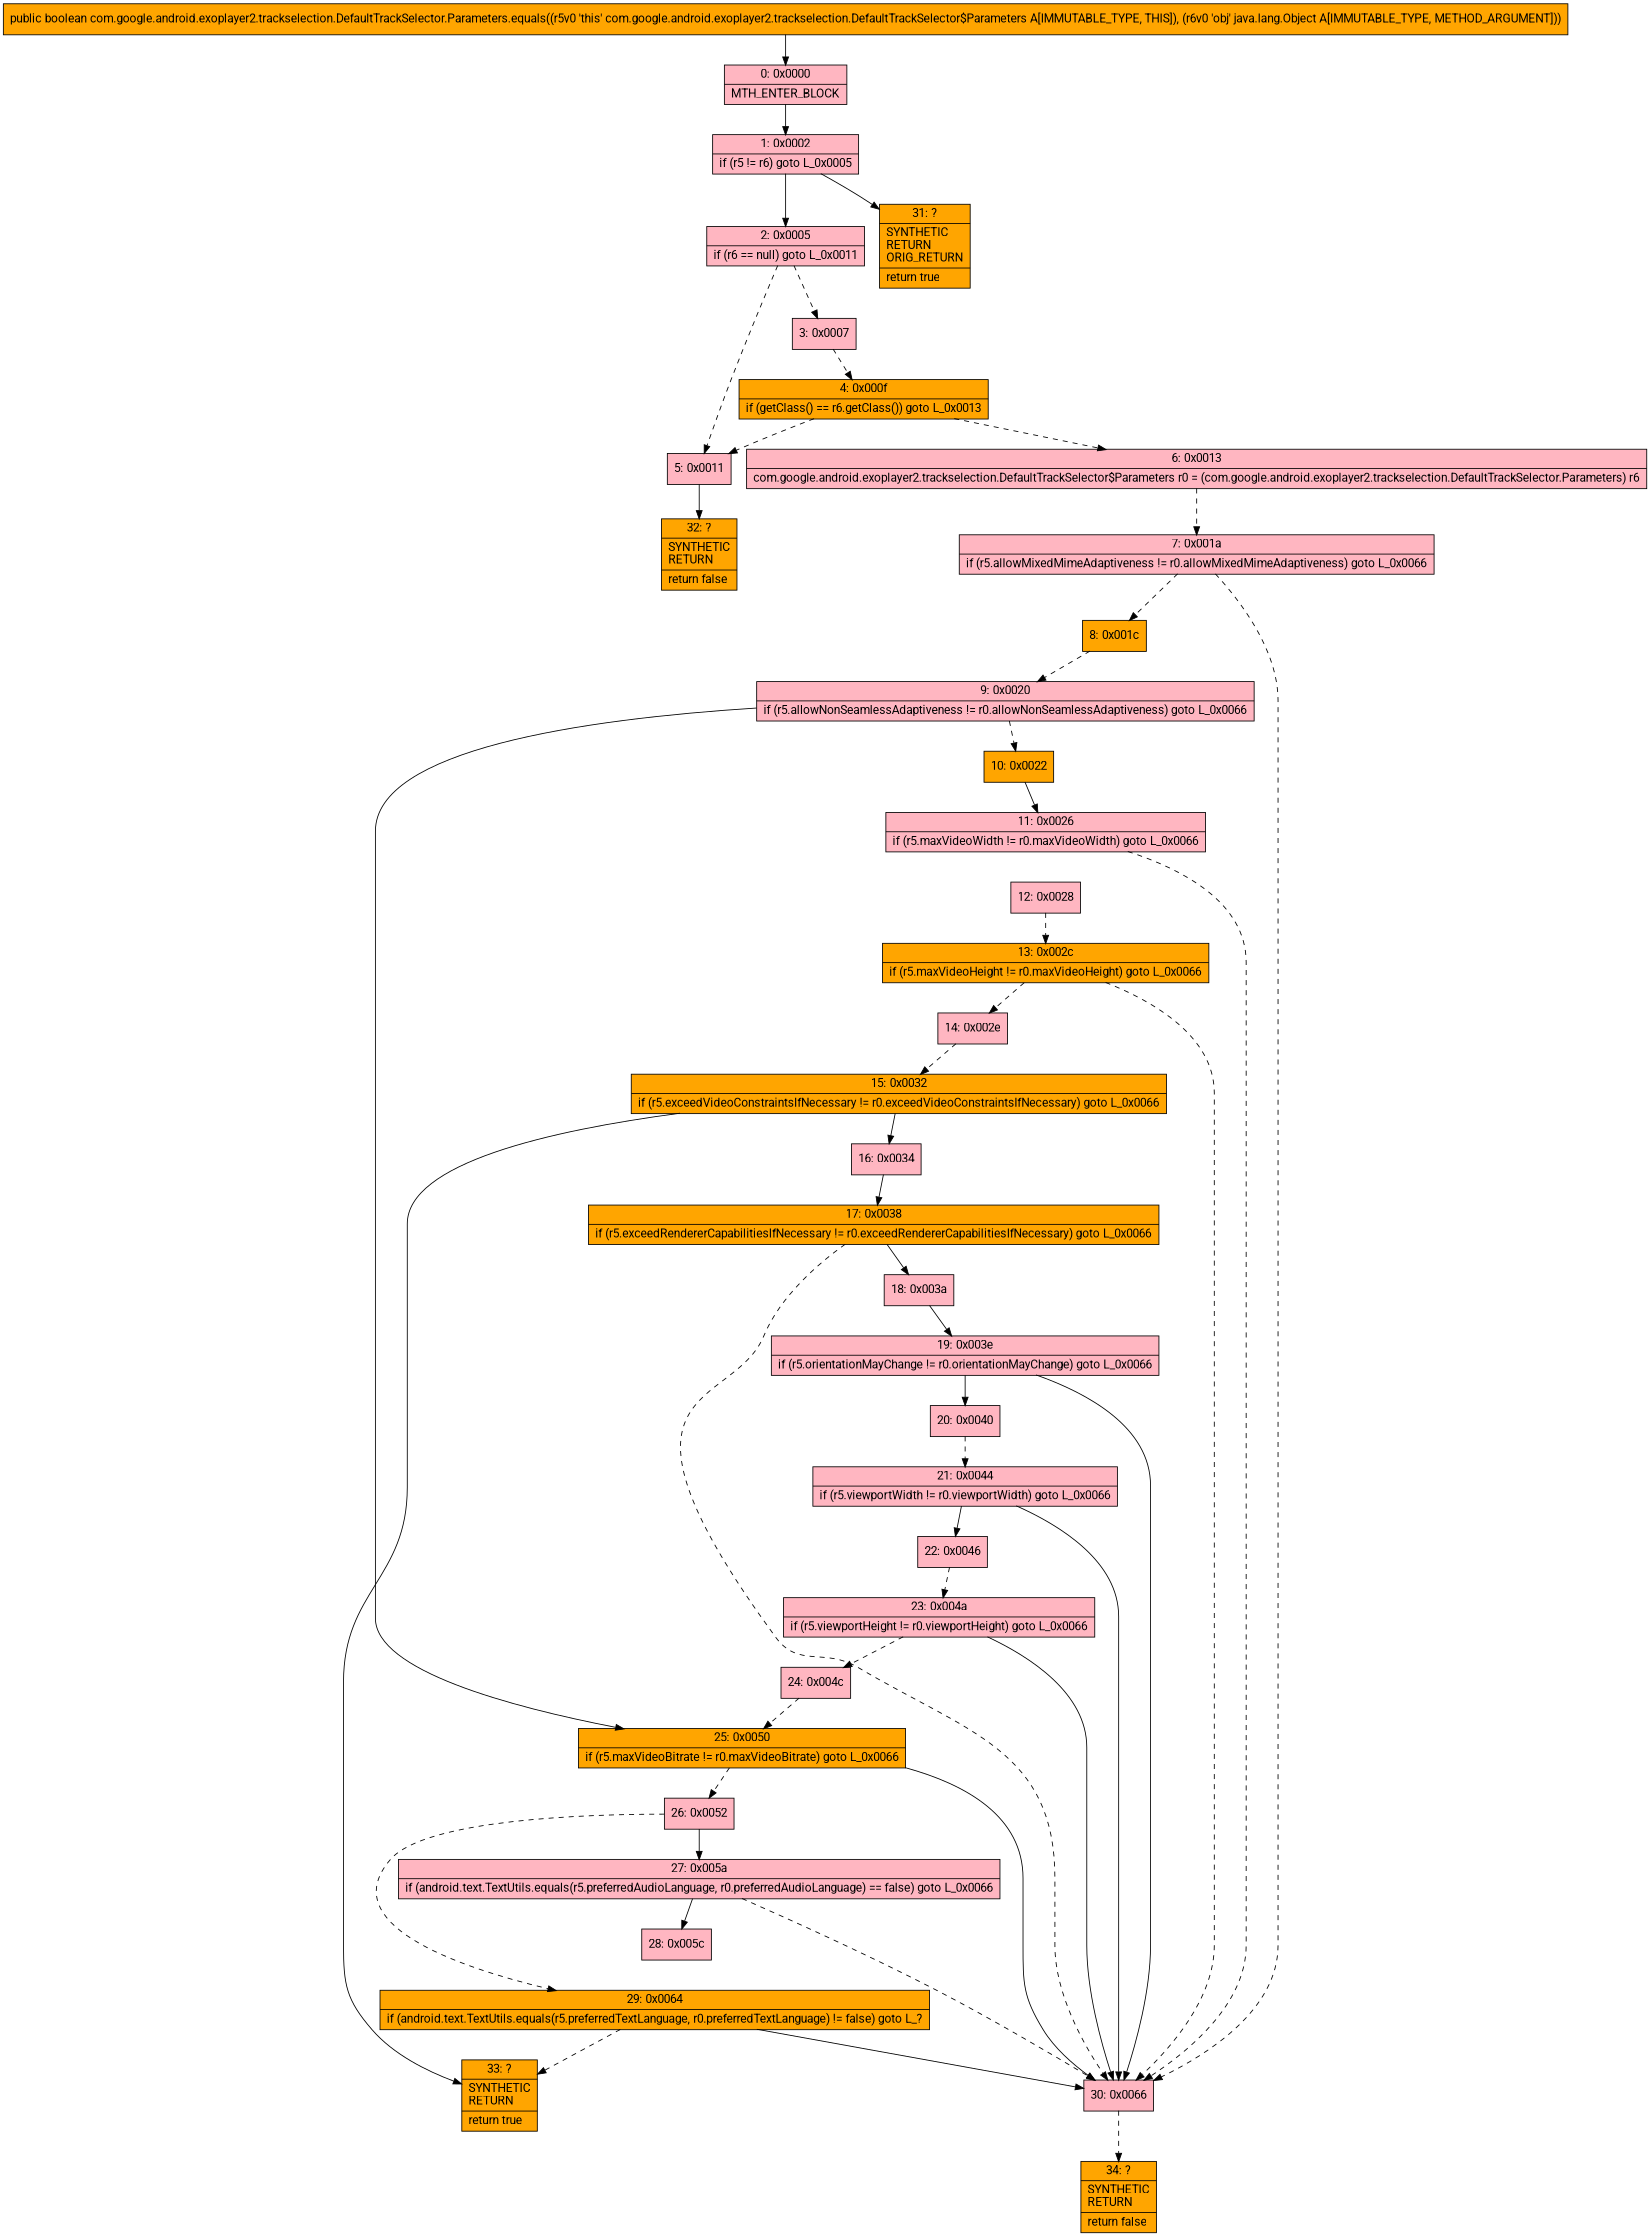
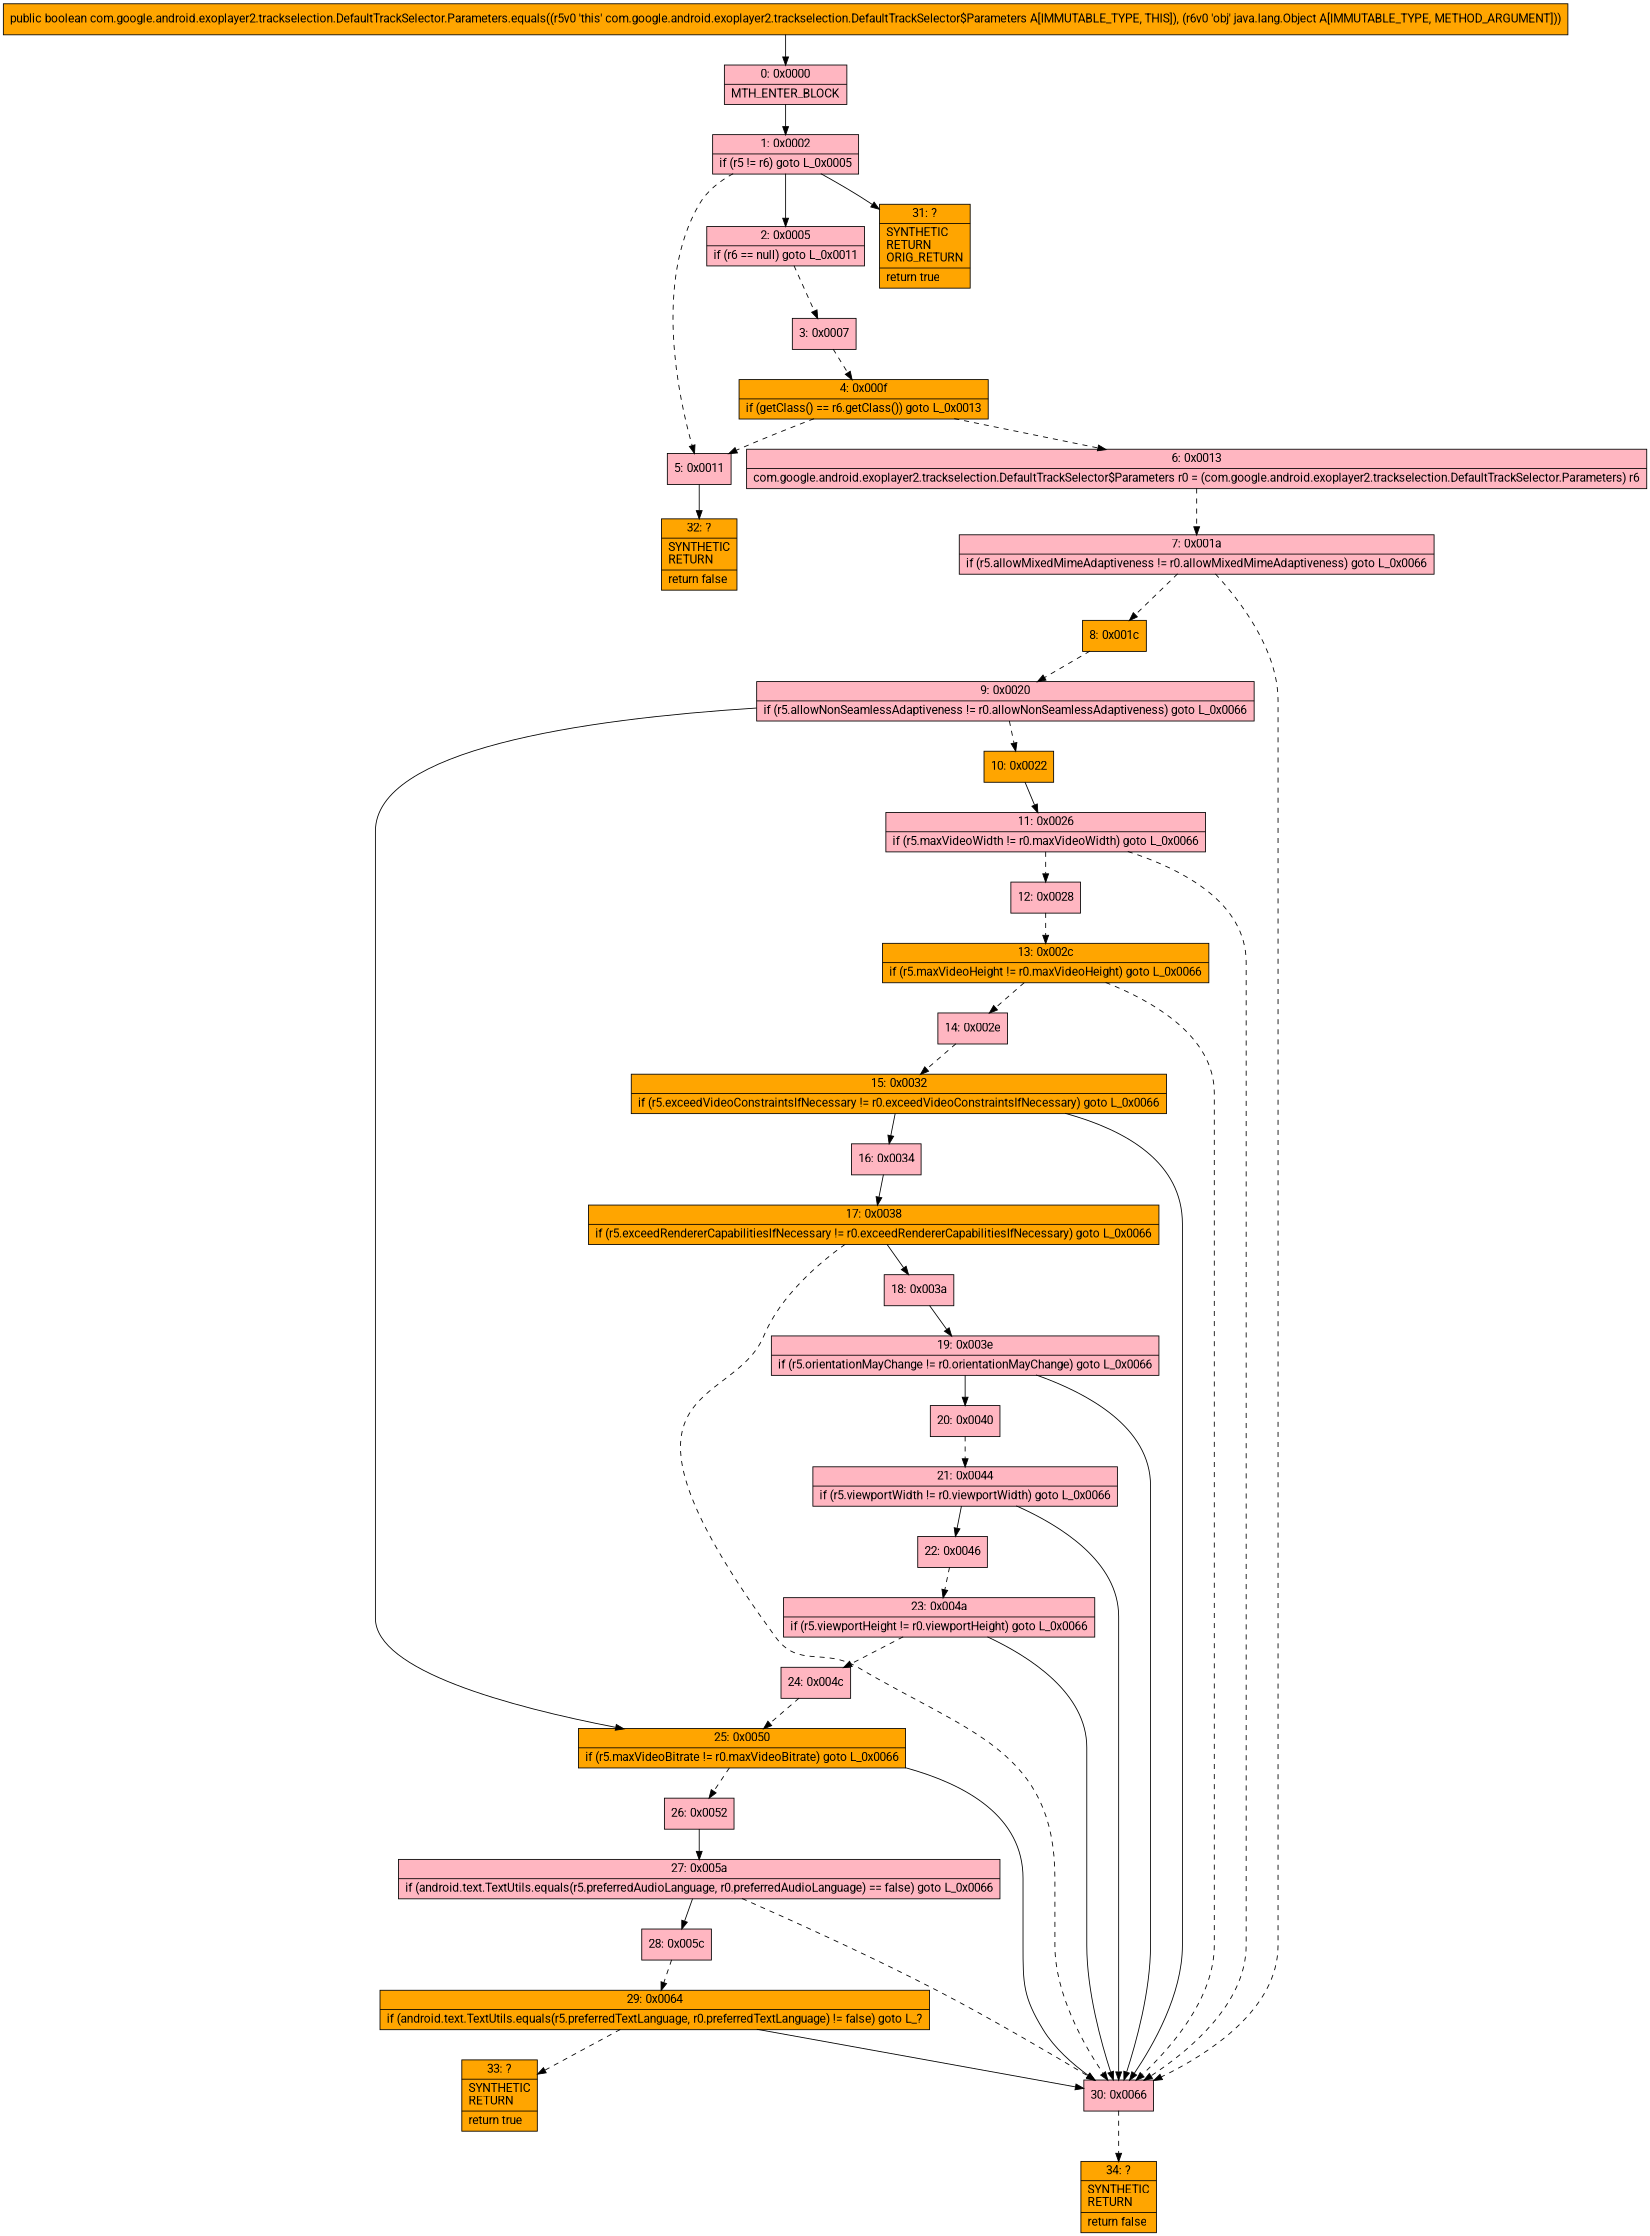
edge "2: 0x0005" -> "5: 0x0011": now "1: 0x0002" -> "5: 0x0011"
edge "11: 0x0026" -> "12: 0x0028": added
edge "15: 0x0032" -> "33: ?": now "15: 0x0032" -> "30: 0x0066"
edge "26: 0x0052" -> "29: 0x0064": now "28: 0x005c" -> "29: 0x0064"
